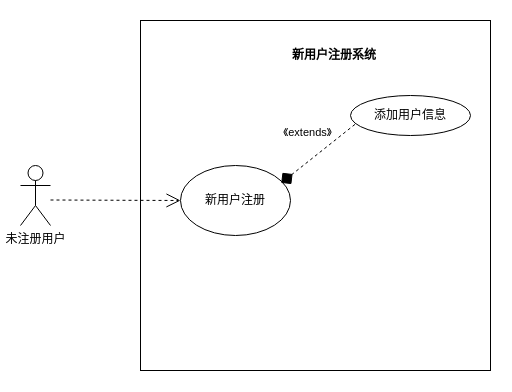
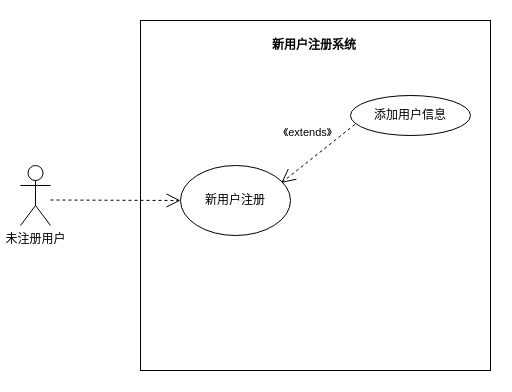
node "新用户注册系统": moved (341, 56) -> (321, 46)
edge "添加用户信息" -> "新用户注册": arrowhead diamond -> open
